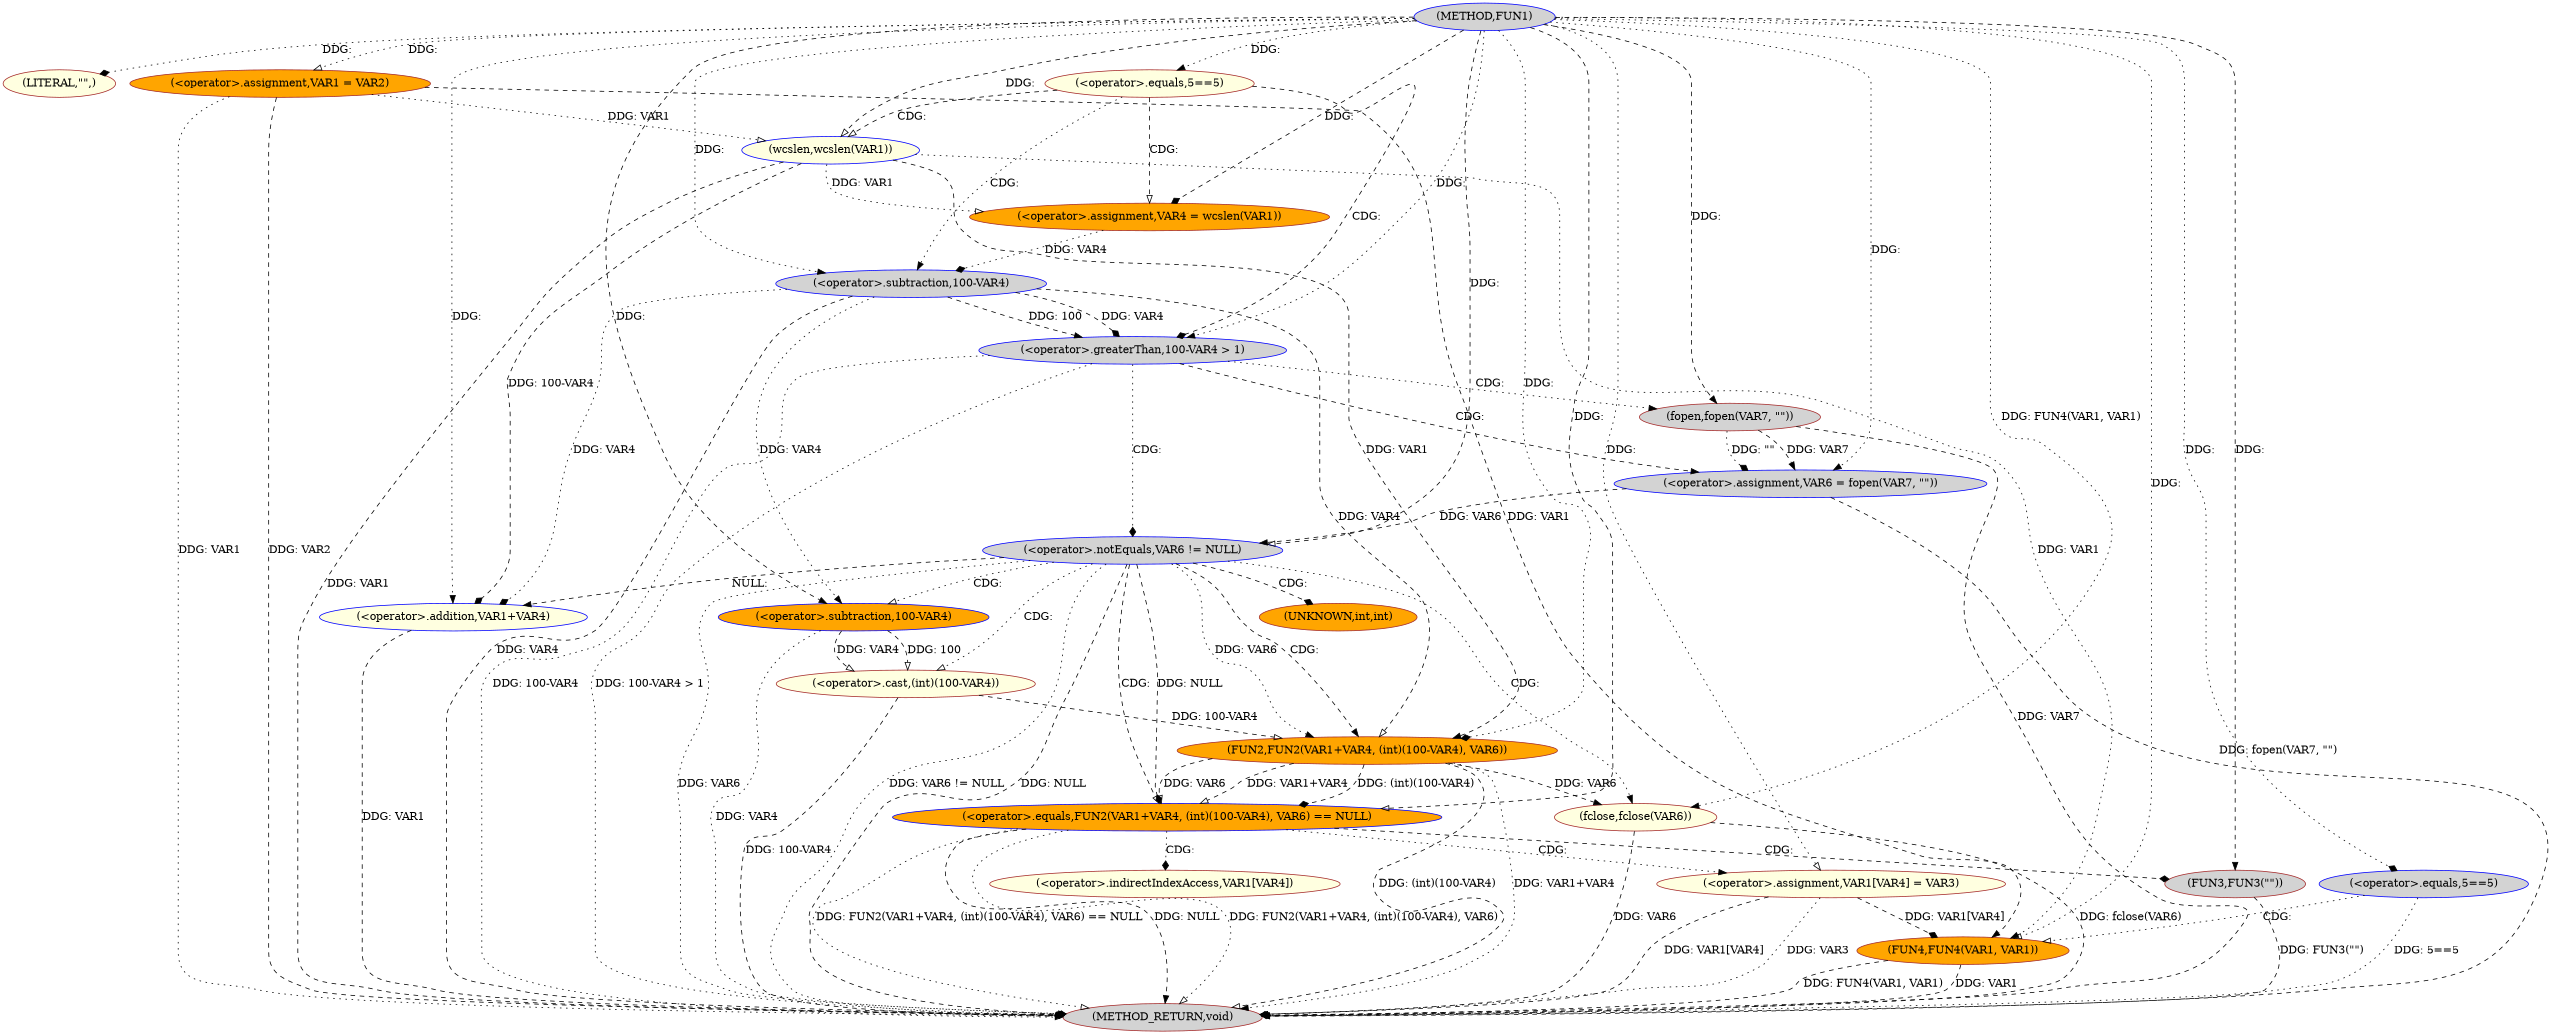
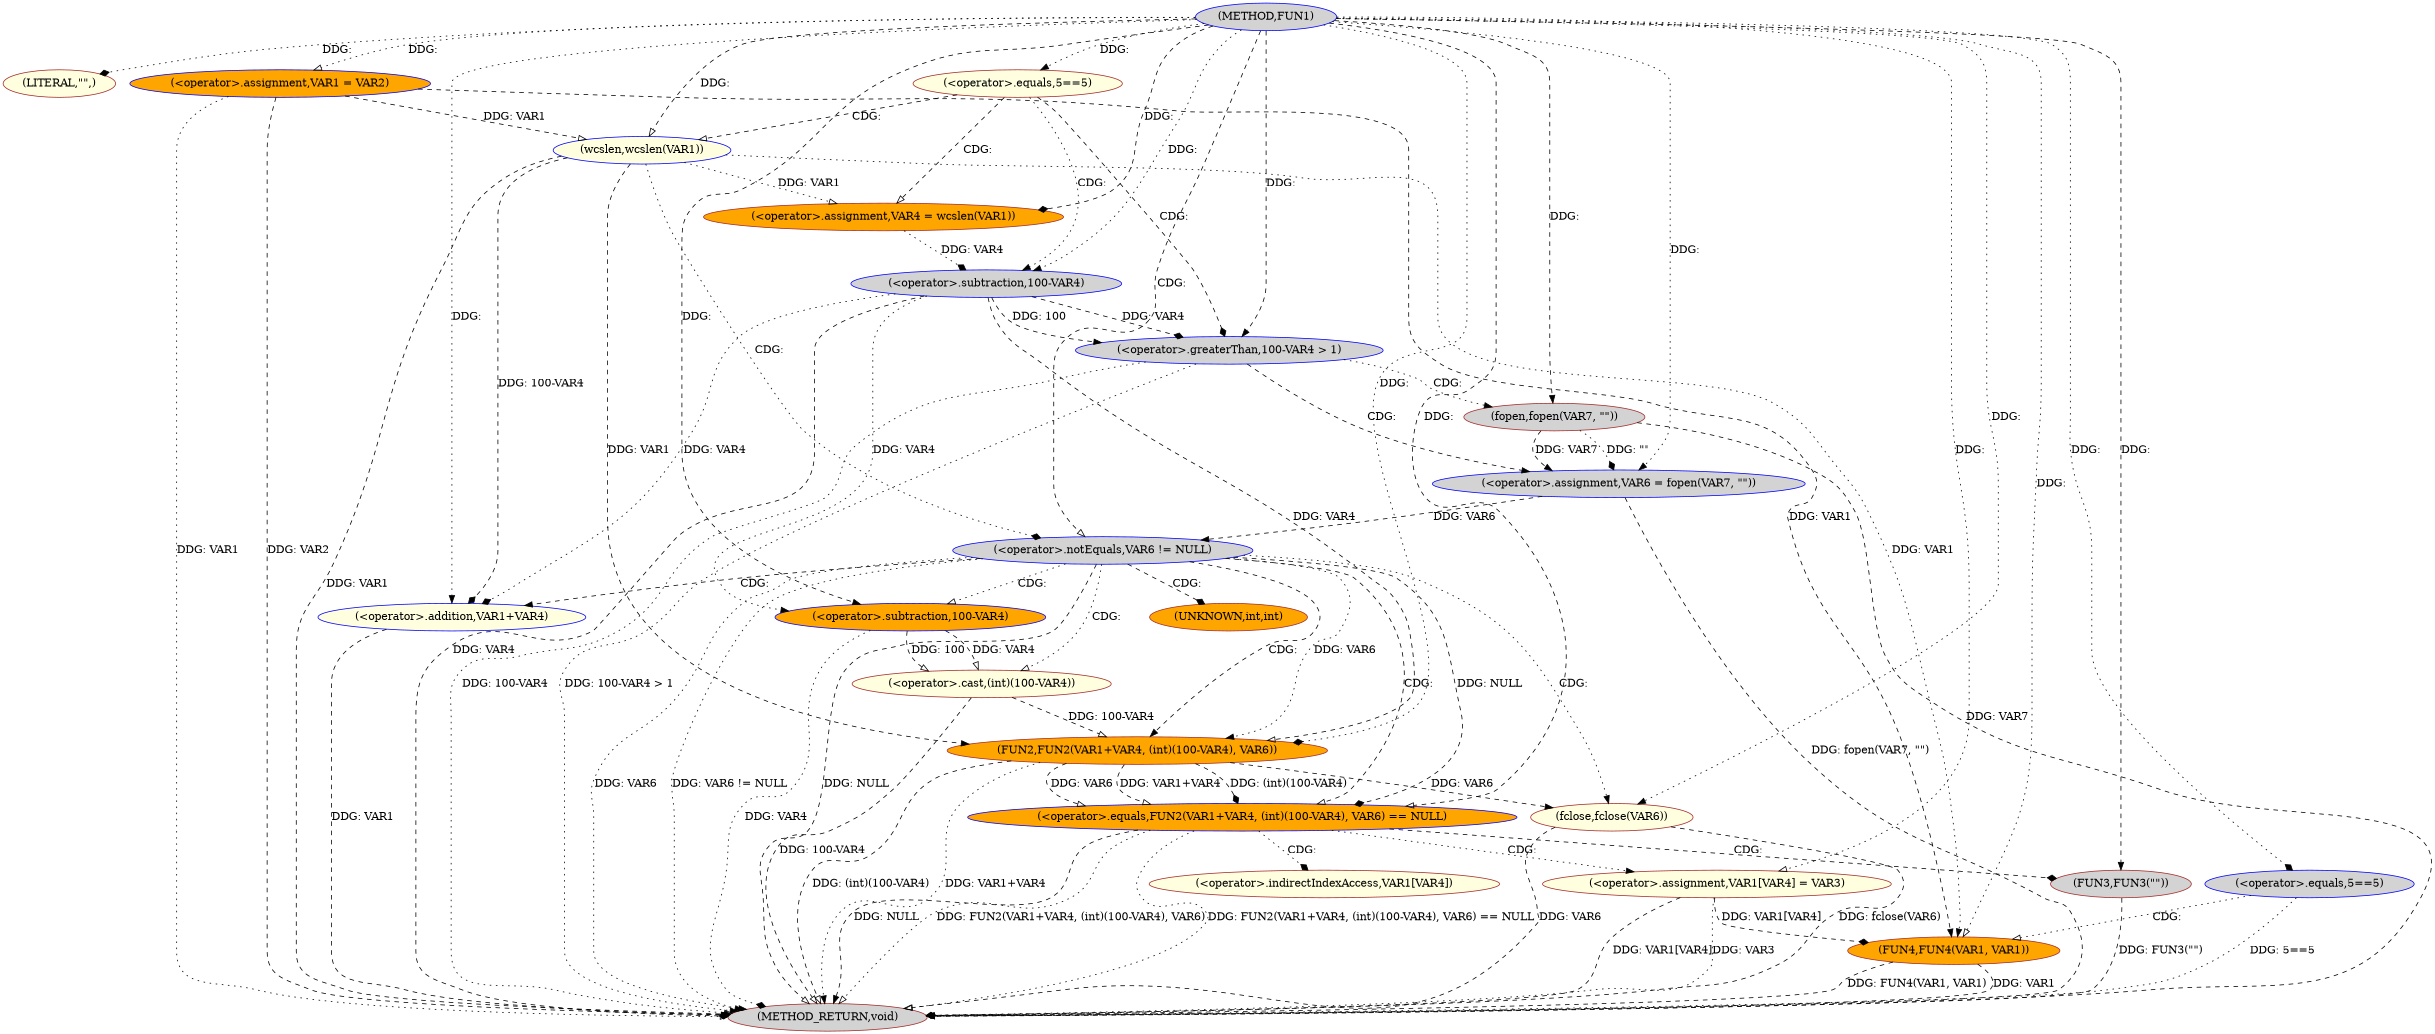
node "(<operator>.assignment,VAR1 = VAR2)": color brown -> blue
edge "(<operator>.assignment,VAR1 = VAR2)" -> "(wcslen,wcslen(VAR1))": style dotted -> dashed
edge "(METHOD,FUN1)" -> "(<operator>.greaterThan,100-VAR4 > 1)": style dotted -> dashed
edge "(METHOD,FUN1)" -> "(<operator>.notEquals,VAR6 != NULL)": label "DDG: " -> "CDG: "
edge "(METHOD,FUN1)" -> "(fclose,fclose(VAR6))": label "DDG: FUN4(VAR1, VAR1)" -> "DDG: "
edge "(<operator>.greaterThan,100-VAR4 > 1)" -> "(<operator>.notEquals,VAR6 != NULL)": now "(wcslen,wcslen(VAR1))" -> "(<operator>.notEquals,VAR6 != NULL)"
edge "(<operator>.notEquals,VAR6 != NULL)" -> "(<operator>.addition,VAR1+VAR4)": label "NULL: " -> "CDG: "
